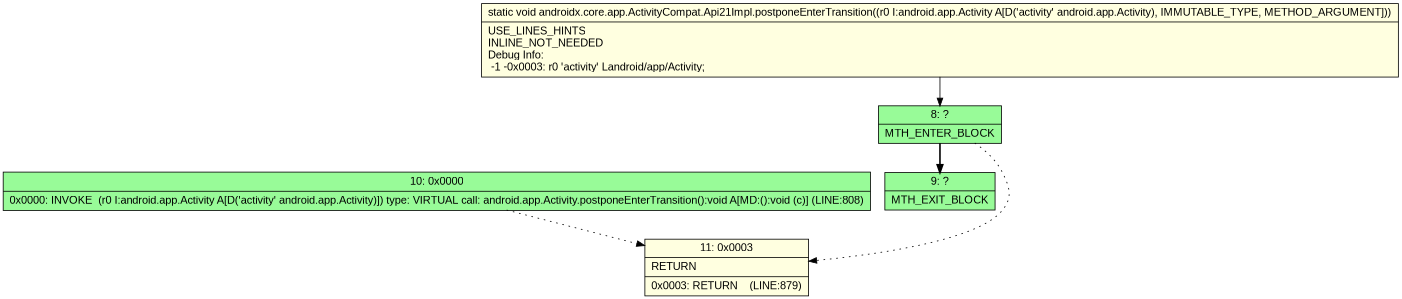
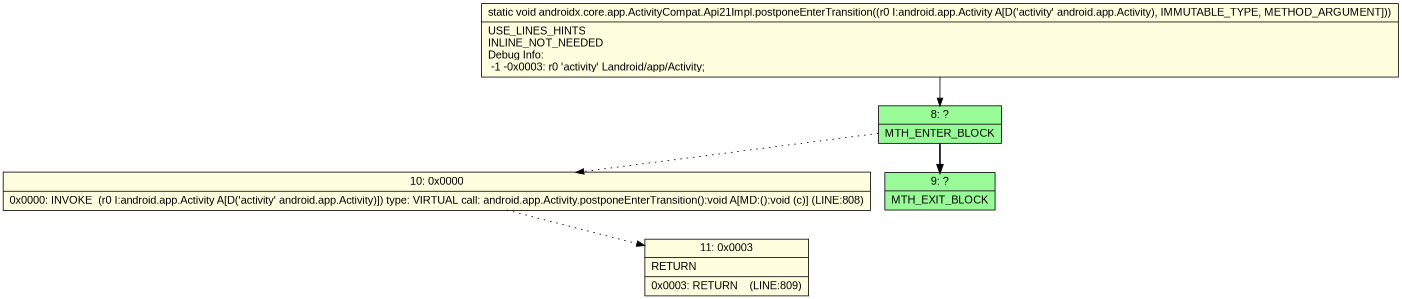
node "10: 0x0000": fillcolor palegreen -> lightyellow
edge "8: ?" -> "11: 0x0003": now "8: ?" -> "10: 0x0000"
node "11: 0x0003": text "0x0003: RETURN    (LINE:879)" -> "0x0003: RETURN    (LINE:809)"
